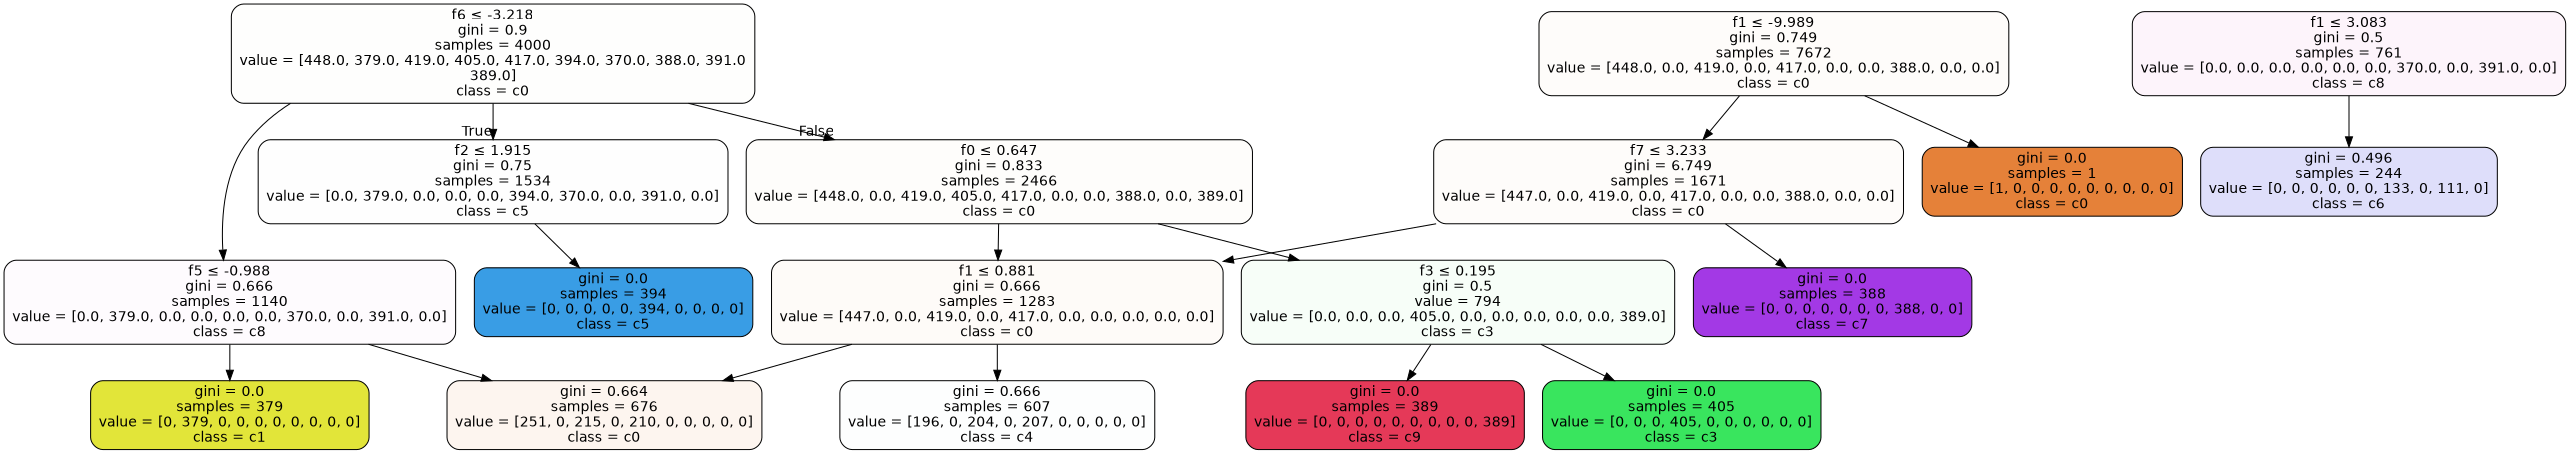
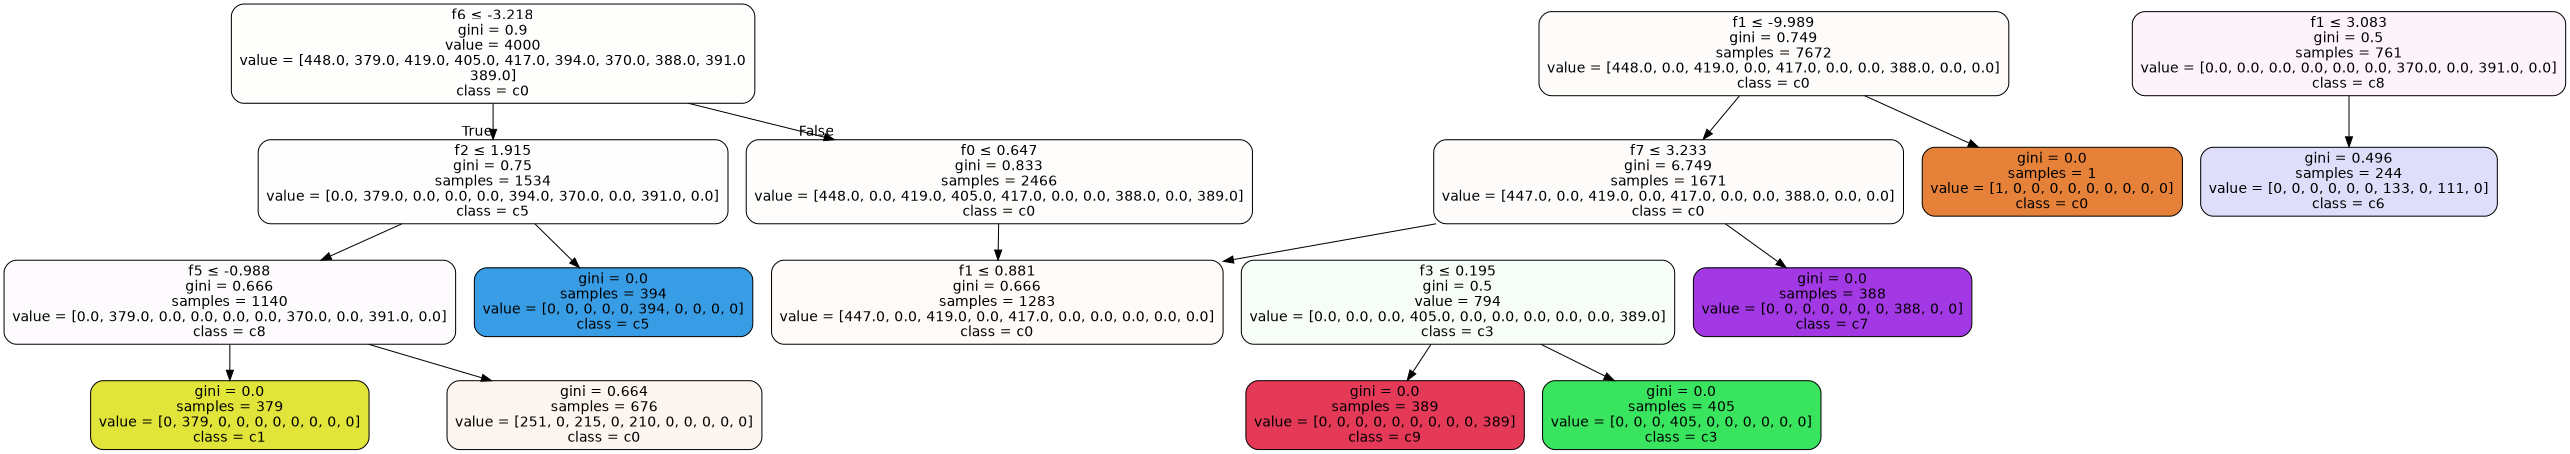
node "f6 ≤ -3.218": text "samples = 4000" -> "value = 4000"
edge "f6 ≤ -3.218" -> "f5 ≤ -0.988": now "f2 ≤ 1.915" -> "f5 ≤ -0.988"
edge "f0 ≤ 0.647" -> "f3 ≤ 0.195": removed
edge "f1 ≤ 0.881" -> "gini = 0.664": removed
node "gini = 0.666": removed
